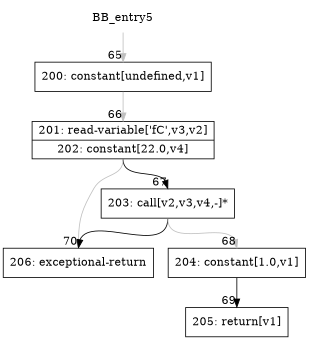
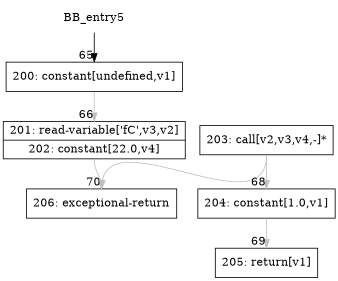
edge "BB_entry5" -> "200: constant[undefined,v1]": color gray -> black
edge "201: read-variable['fC',v3,v2]" -> "203: call[v2,v3,v4,-]*": removed
edge "203: call[v2,v3,v4,-]*" -> "206: exceptional-return": color black -> gray
edge "204: constant[1.0,v1]" -> "205: return[v1]": color black -> gray
